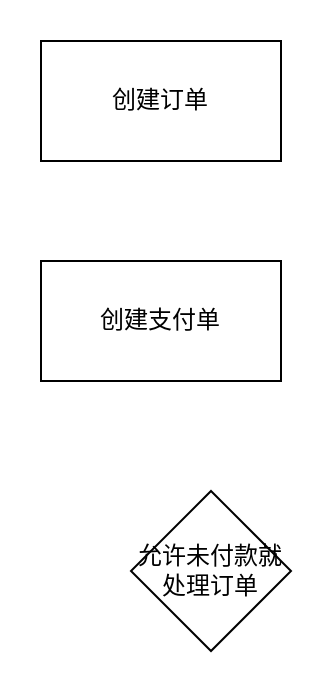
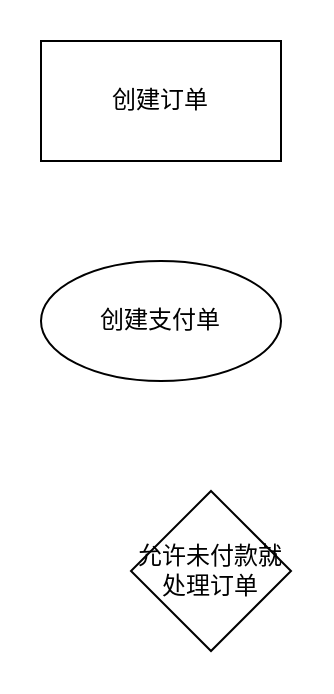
node "创建支付单": shape rectangle -> ellipse
